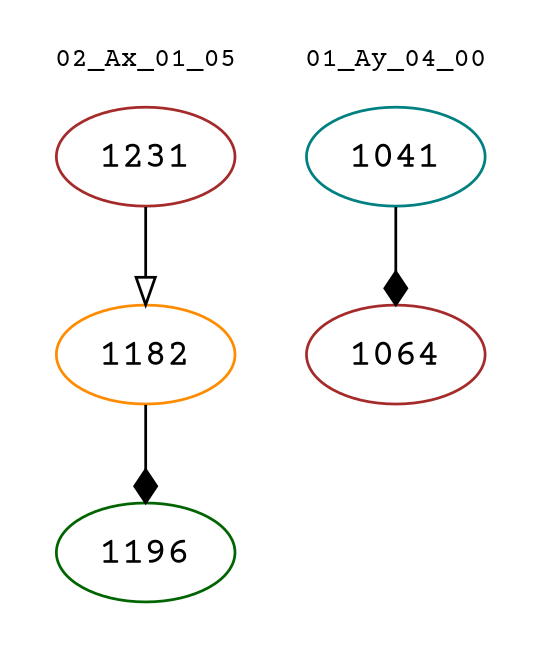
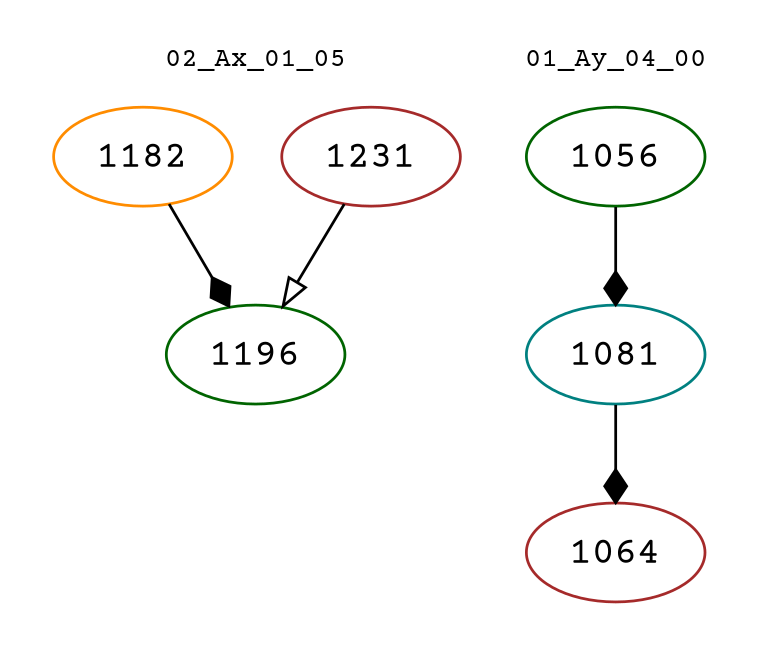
node "1041": label "1041" -> "1081"
node "1056": added
edge "1231" -> "1182": now "1231" -> "1196"
